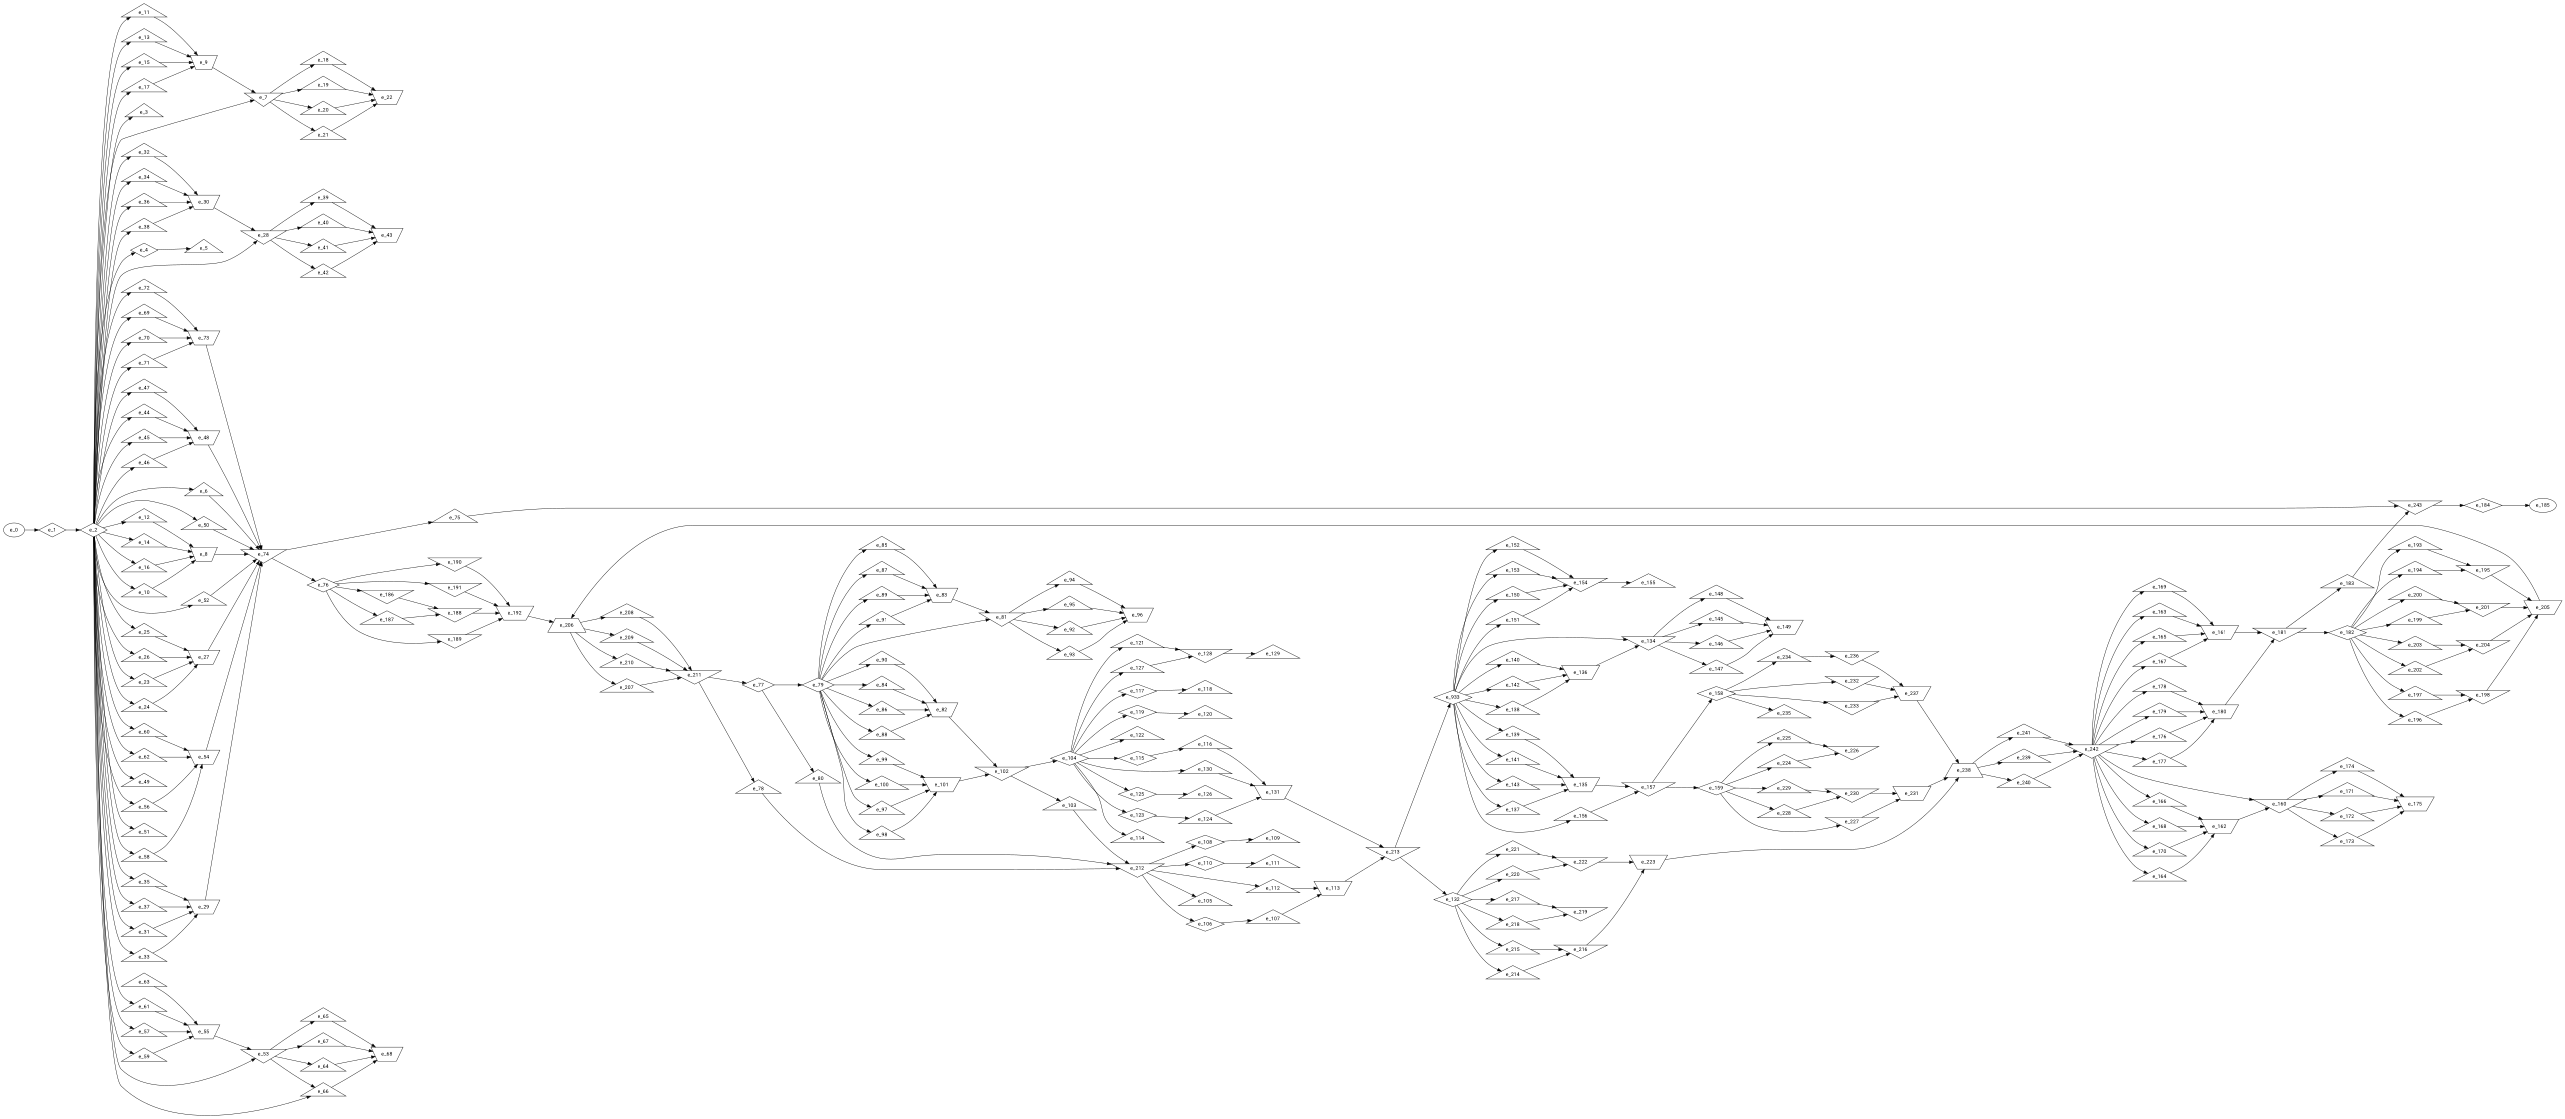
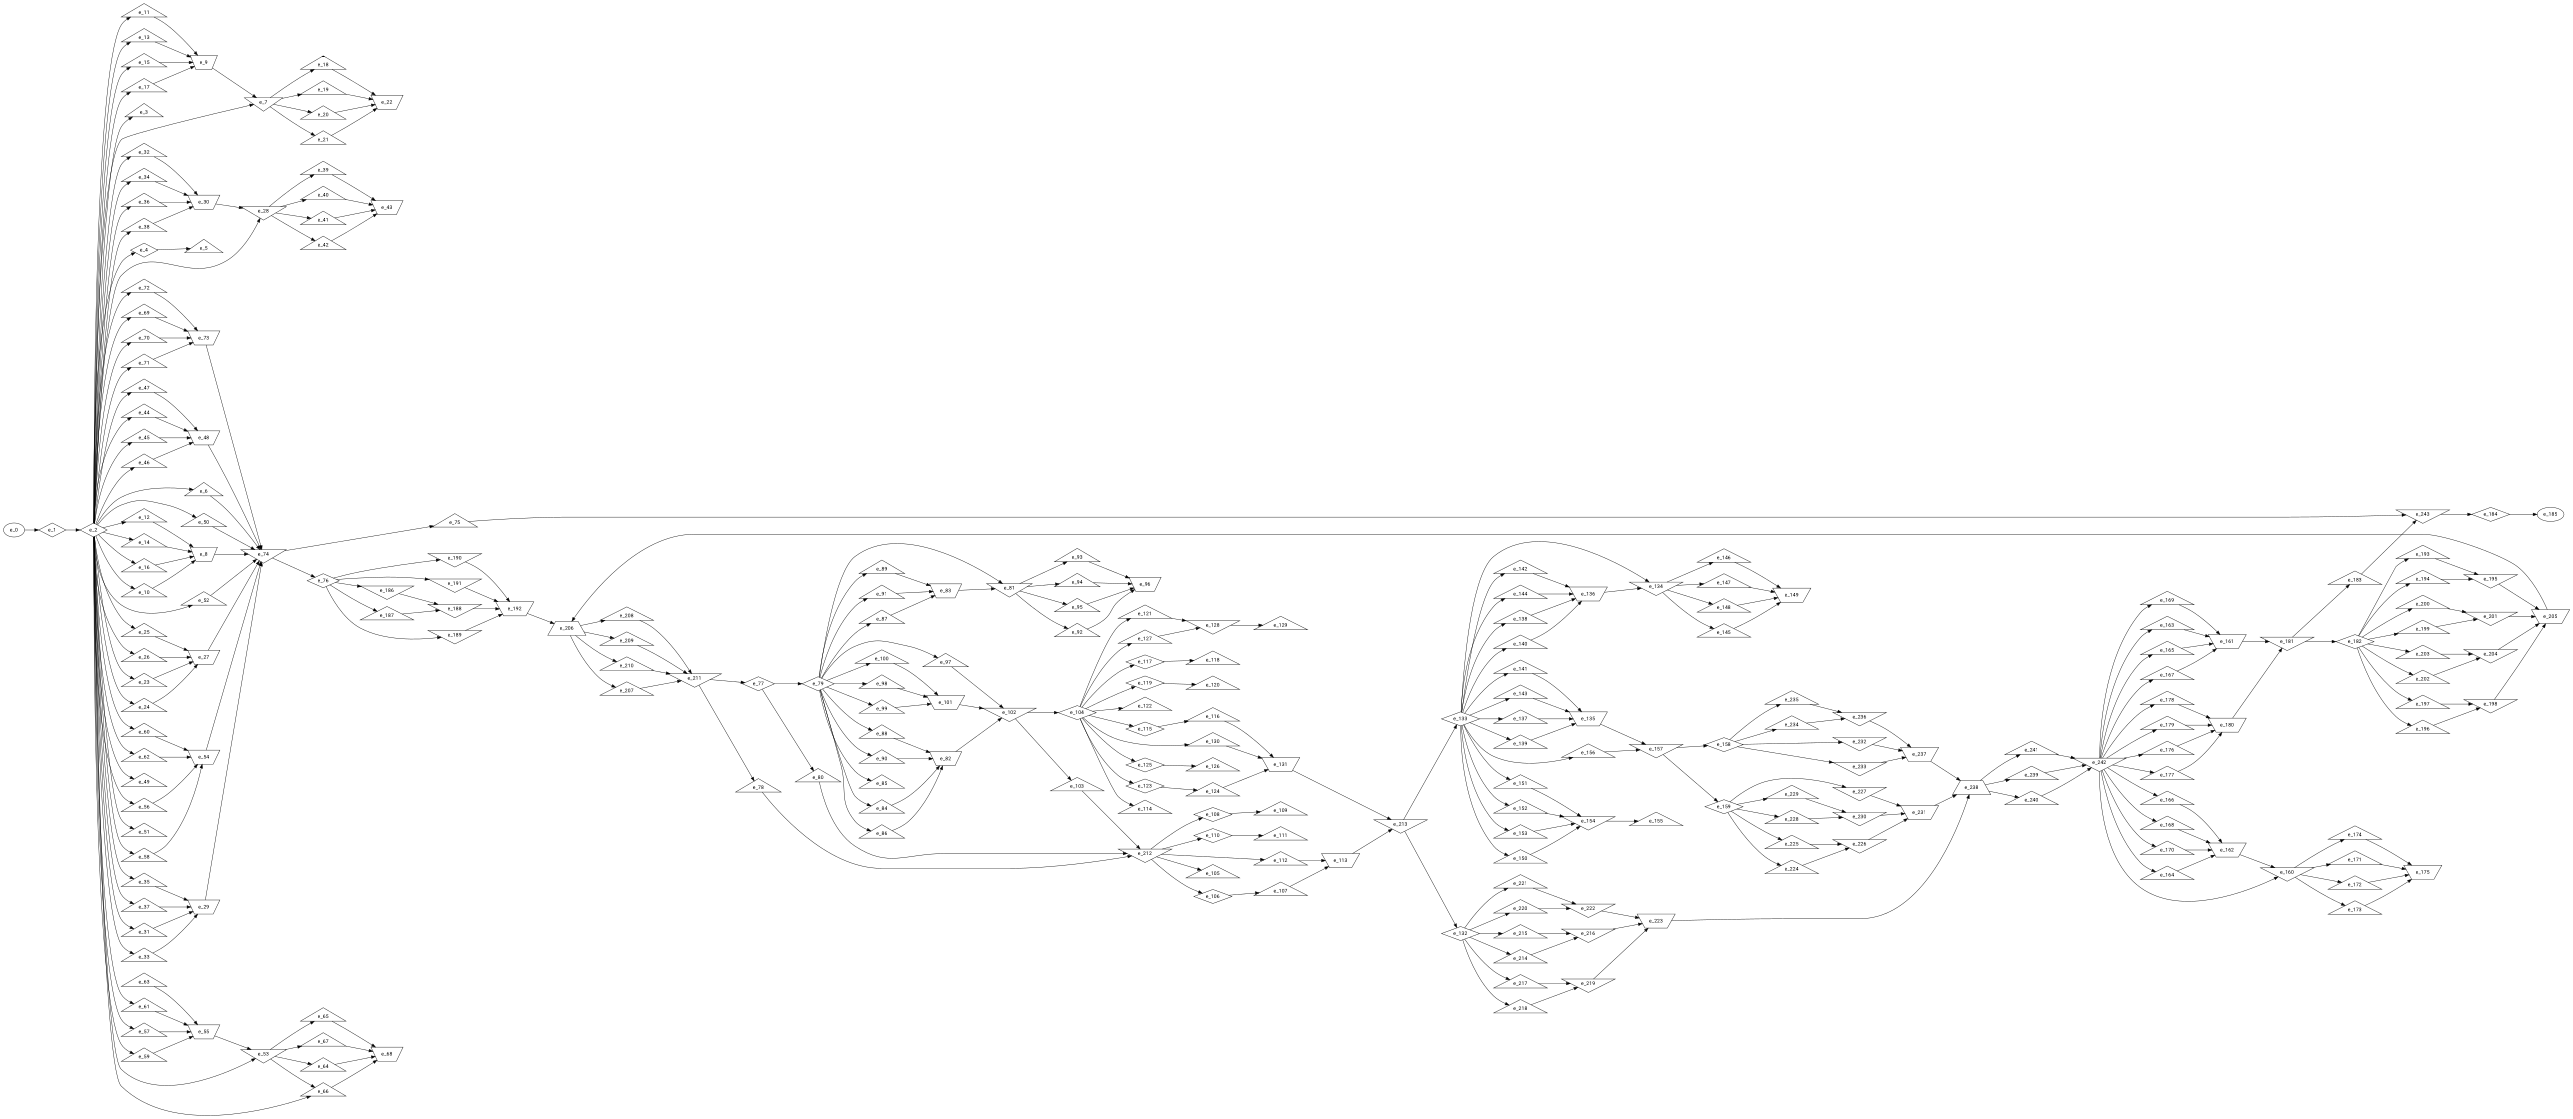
edge "e_85" -> "e_83": removed
node "e_144": added
node "e_933": label "e_933" -> "e_133"
edge "e_235" -> "e_236": added
edge "e_97" -> "e_101": now "e_97" -> "e_102"
edge "e_226" -> "e_231": added
edge "e_219" -> "e_223": added
